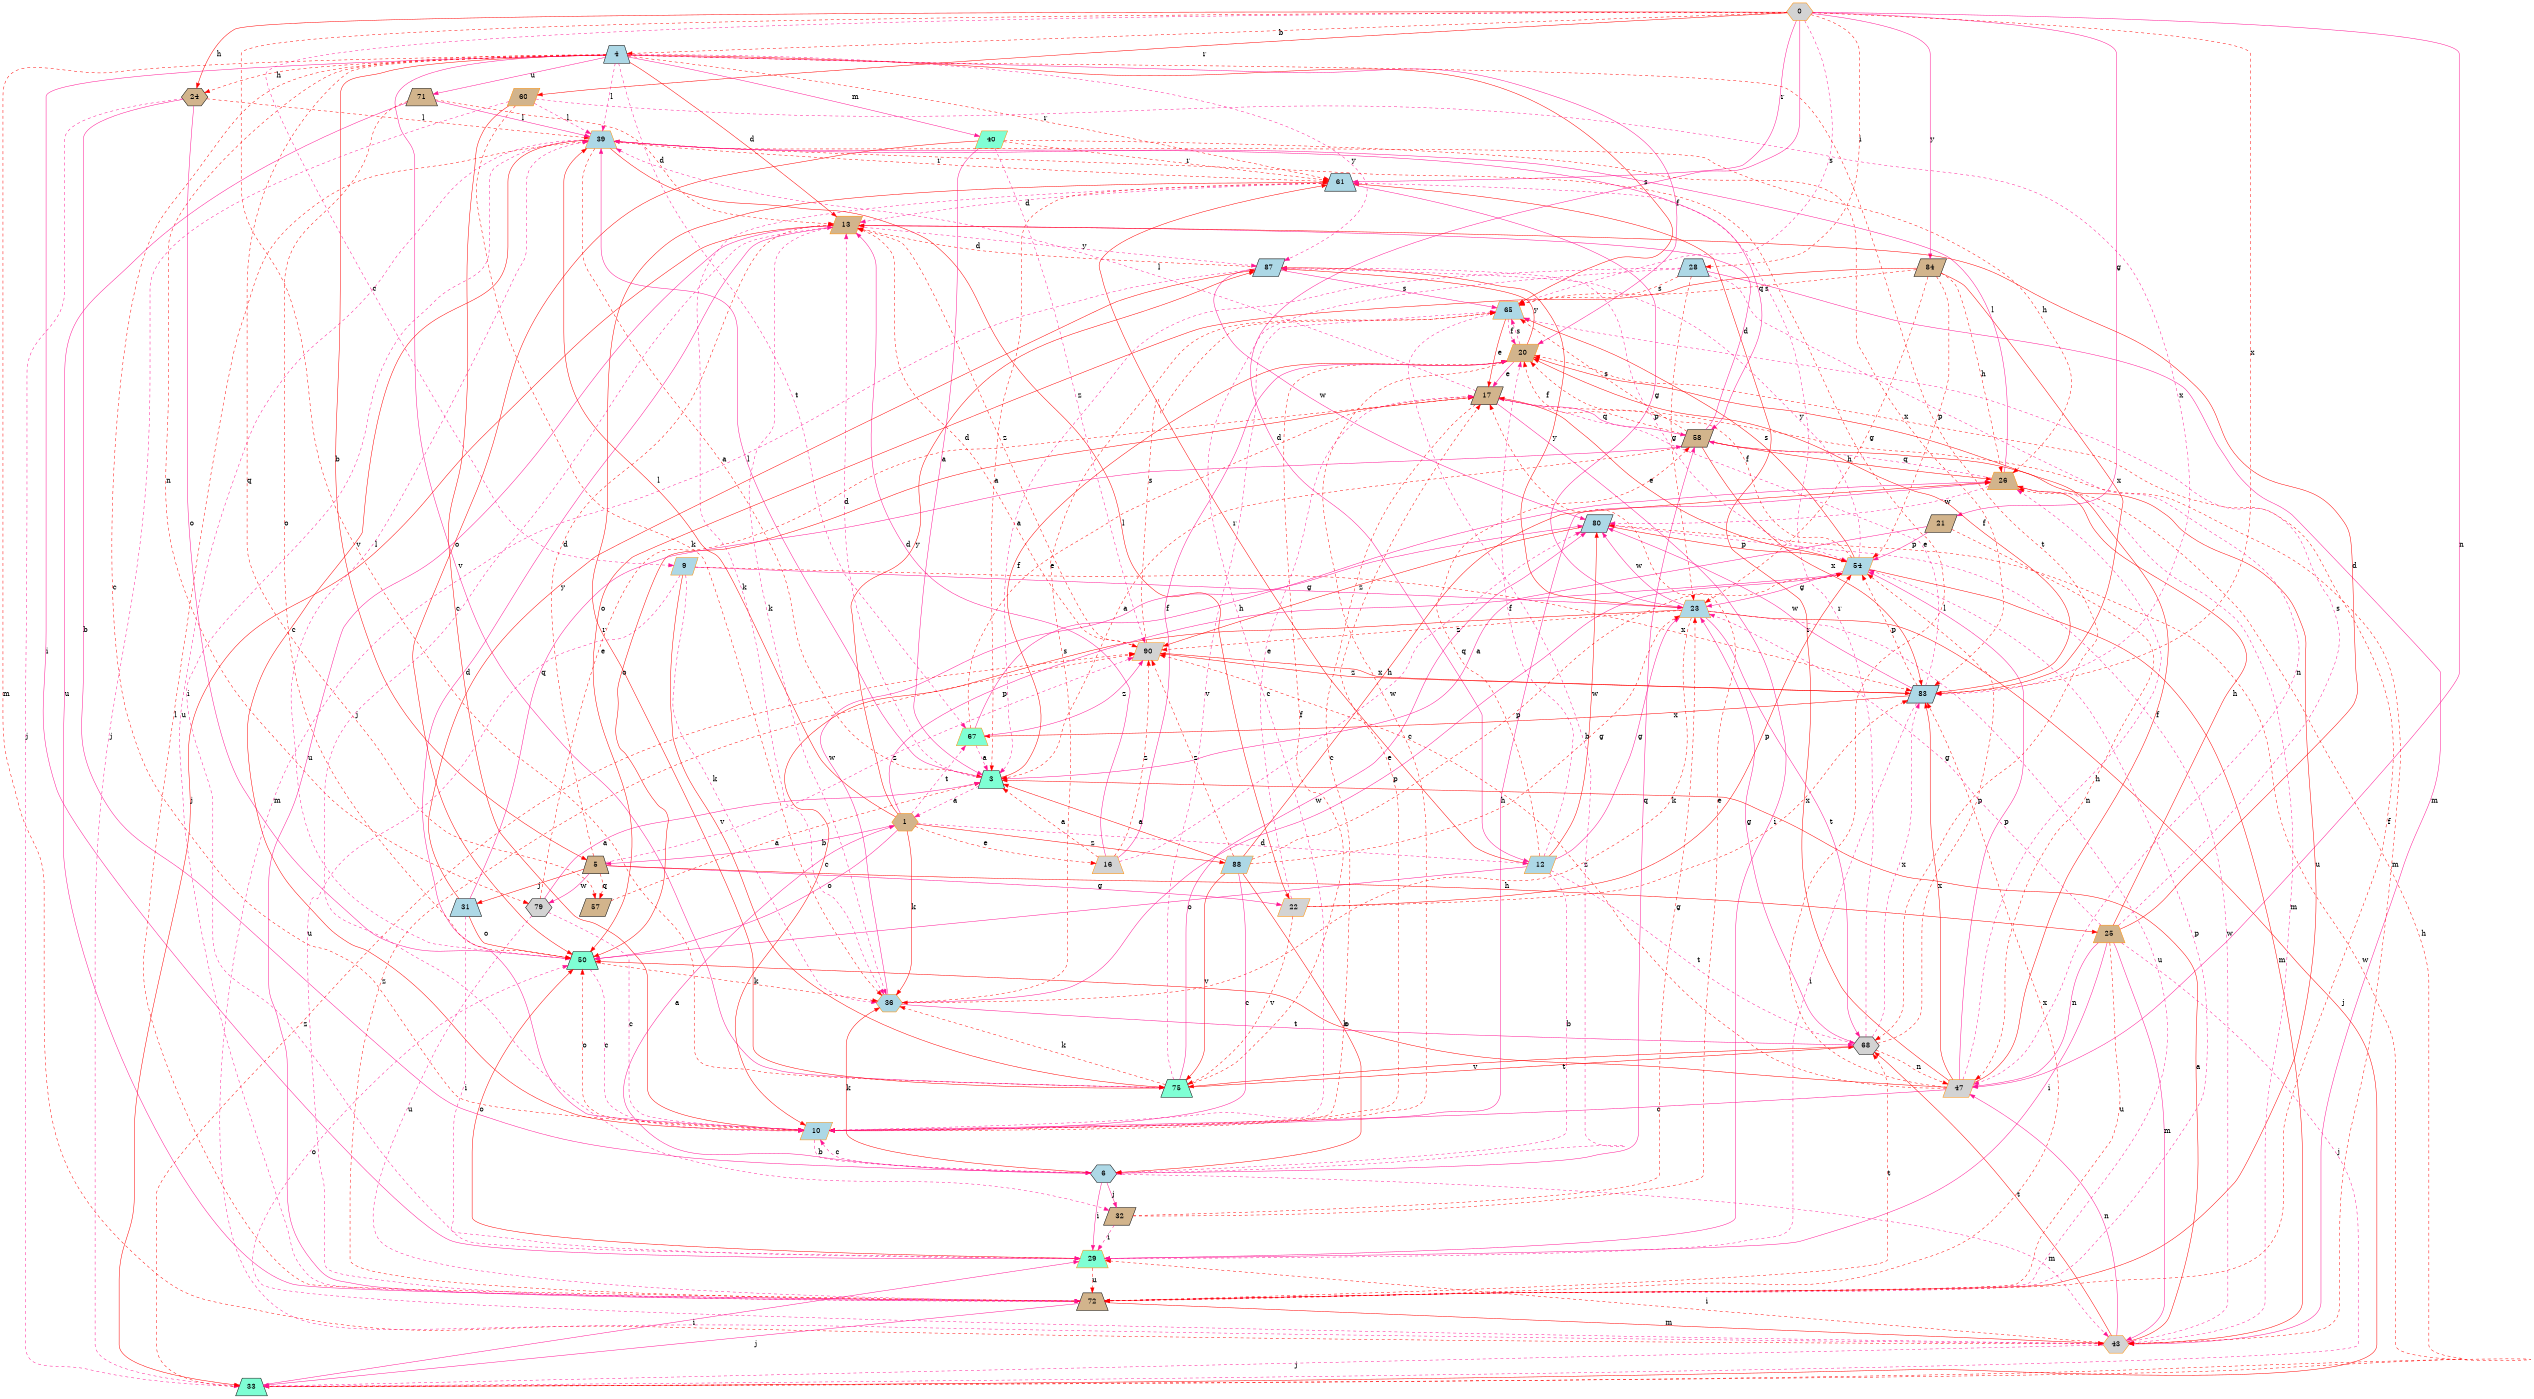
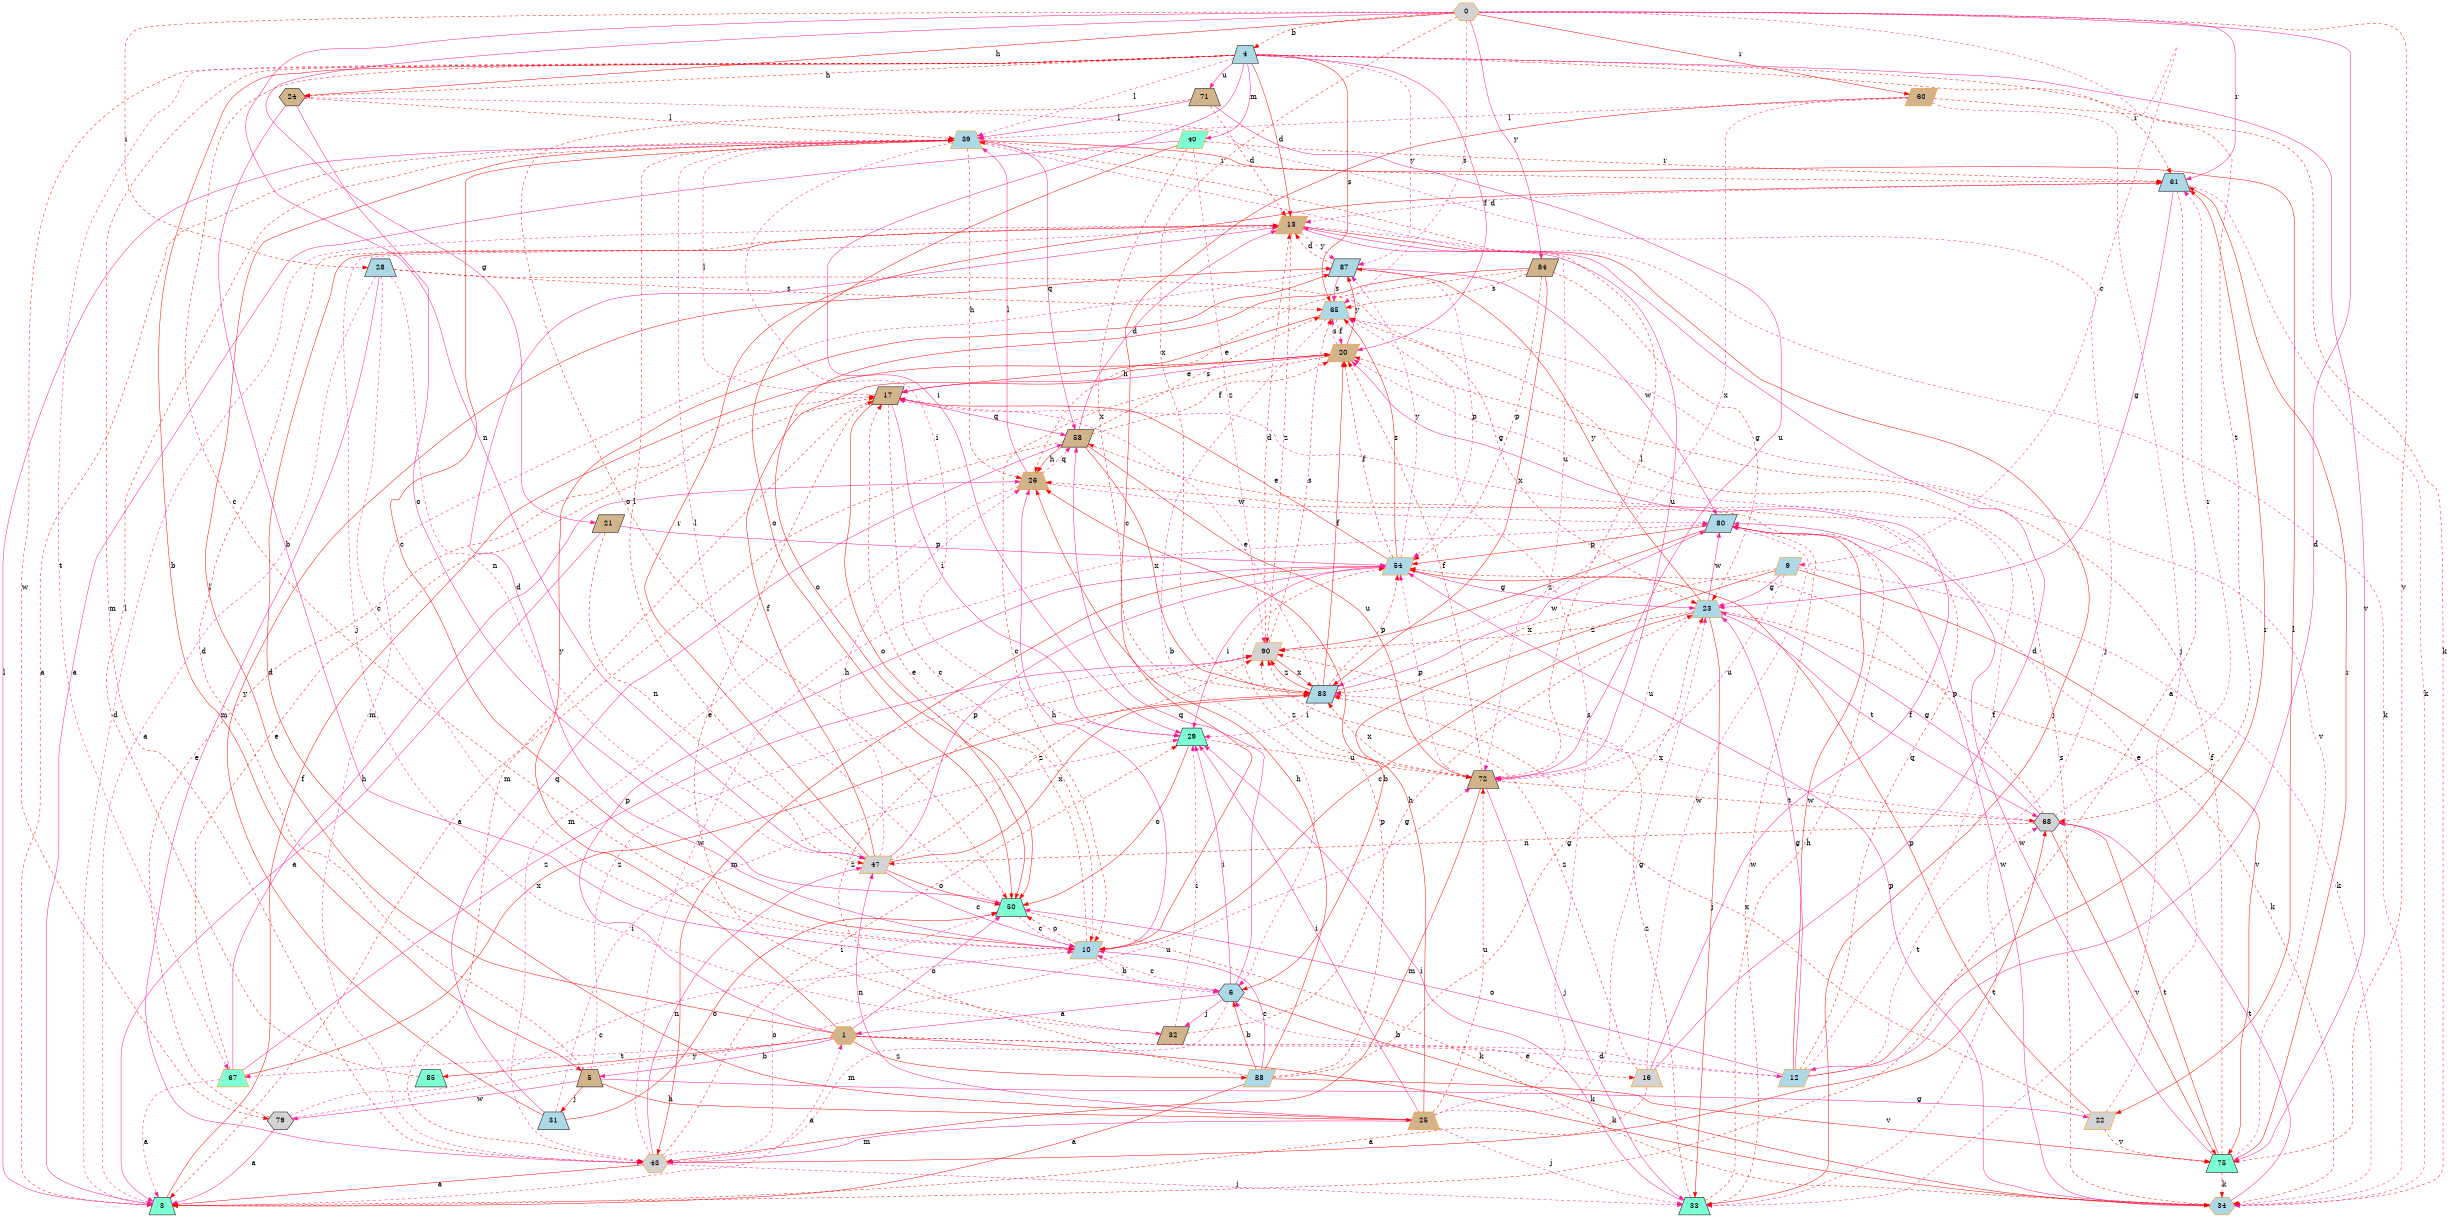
edge "4" -> "79": label "n" -> "w"
edge "54" -> "29": added, label "i"
edge "9" -> "6": added, label "b"
edge "83" -> "67": reversed
node "57": removed
node "36": label "36" -> "34"
node "85": added
node "29": color darkorange -> black
